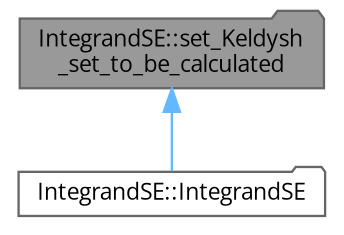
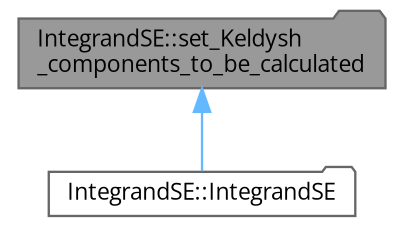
node "IntegrandSE::set_Keldysh _set_to_be_calculated": label "IntegrandSE::set_Keldysh _set_to_be_calculated" -> "IntegrandSE::set_Keldysh _components_to_be_calculated"
